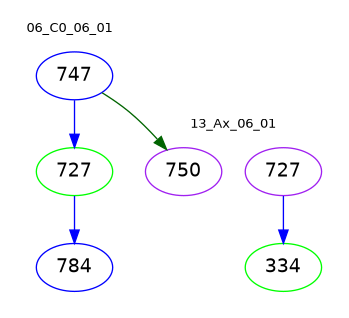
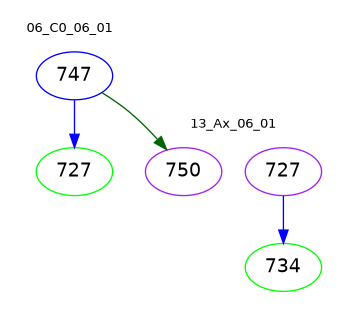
node "784": removed
node "334": label "334" -> "734"
